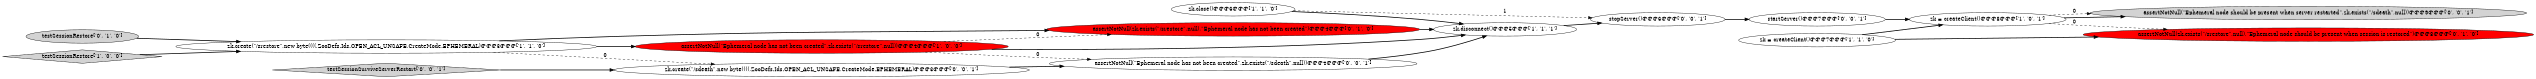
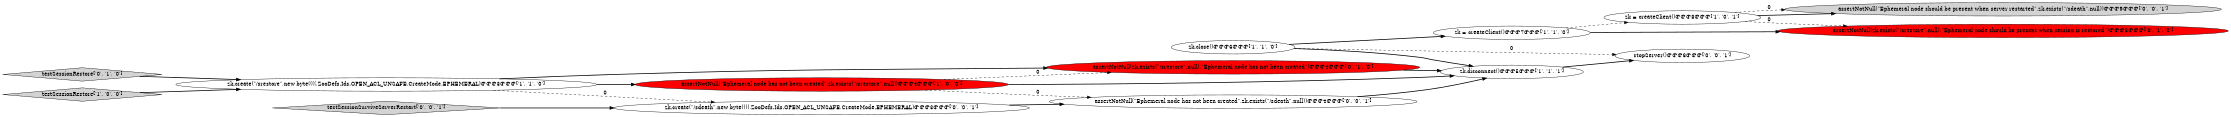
edge "zk.close()@@@6@@@['1', '1', '0']" -> "stopServer()@@@6@@@['0', '0', '1']": label "1" -> "0"
node "startServer()@@@7@@@['0', '0', '1']": removed
edge "zk = createClient()@@@7@@@['1', '1', '0']" -> "zk = createClient()@@@8@@@['1', '0', '1']": style bold -> dashed
node "testSessionRestore['0', '1', '0']": shape ellipse -> diamond
edge "zk.close()@@@6@@@['1', '1', '0']" -> "zk = createClient()@@@7@@@['1', '1', '0']": added
